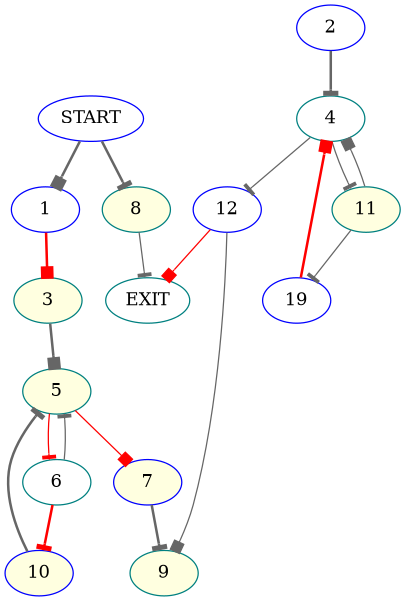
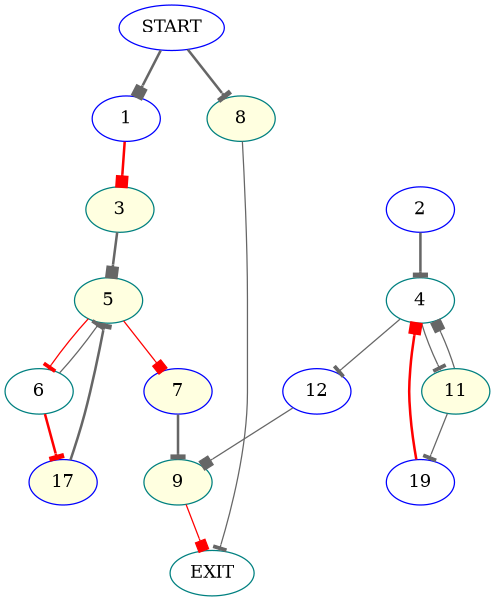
edge "12" -> "EXIT": now "9" -> "EXIT"
node "10": label "10" -> "17"
